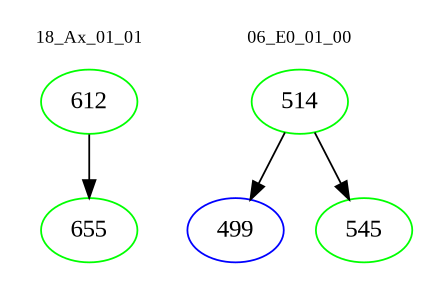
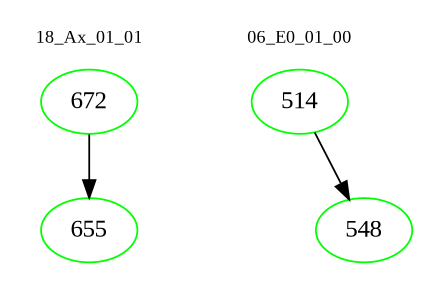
node "612": label "612" -> "672"
node "499": removed
node "545": label "545" -> "548"
